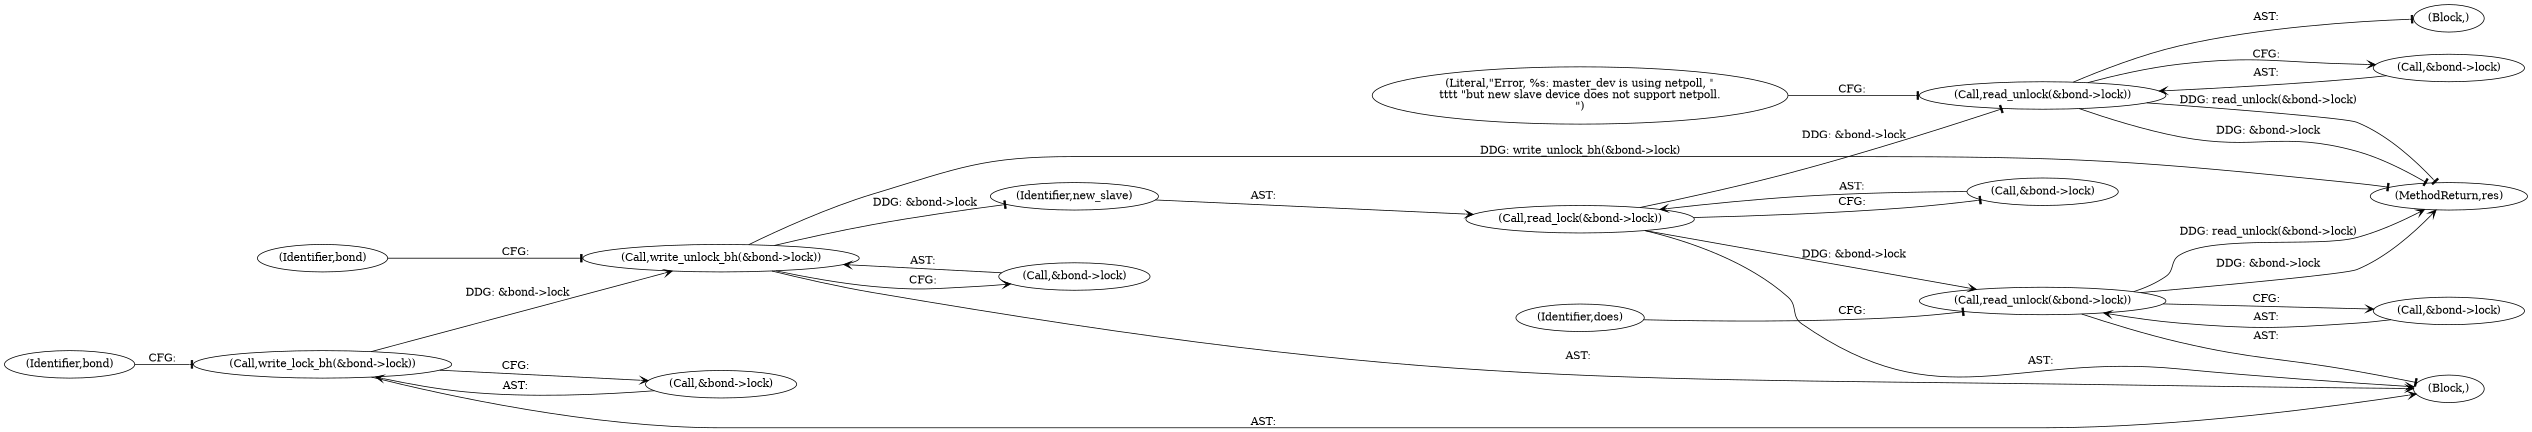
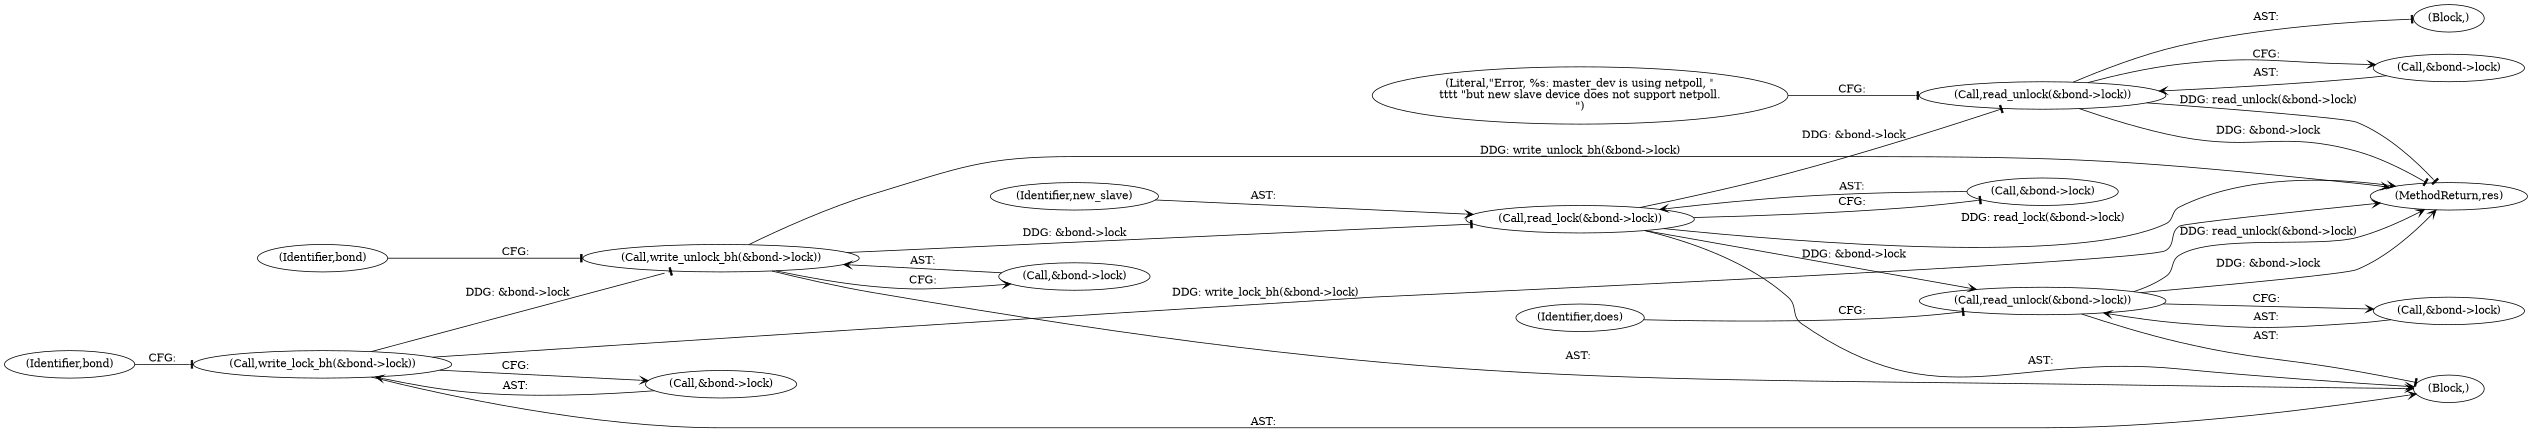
edge "(Call,write_unlock_bh(&bond->lock))" -> "(MethodReturn,res)": arrowhead tee -> vee
edge "(Call,write_unlock_bh(&bond->lock))" -> "(Identifier,new_slave)": now "(Call,write_unlock_bh(&bond->lock))" -> "(Call,read_lock(&bond->lock))"
edge "(Call,read_lock(&bond->lock))" -> "(MethodReturn,res)": added, label "DDG: read_lock(&bond->lock)"
edge "(Call,write_lock_bh(&bond->lock))" -> "(MethodReturn,res)": added, label "DDG: write_lock_bh(&bond->lock)"
edge "(Call,write_lock_bh(&bond->lock))" -> "(Call,write_unlock_bh(&bond->lock))": arrowhead vee -> tee
